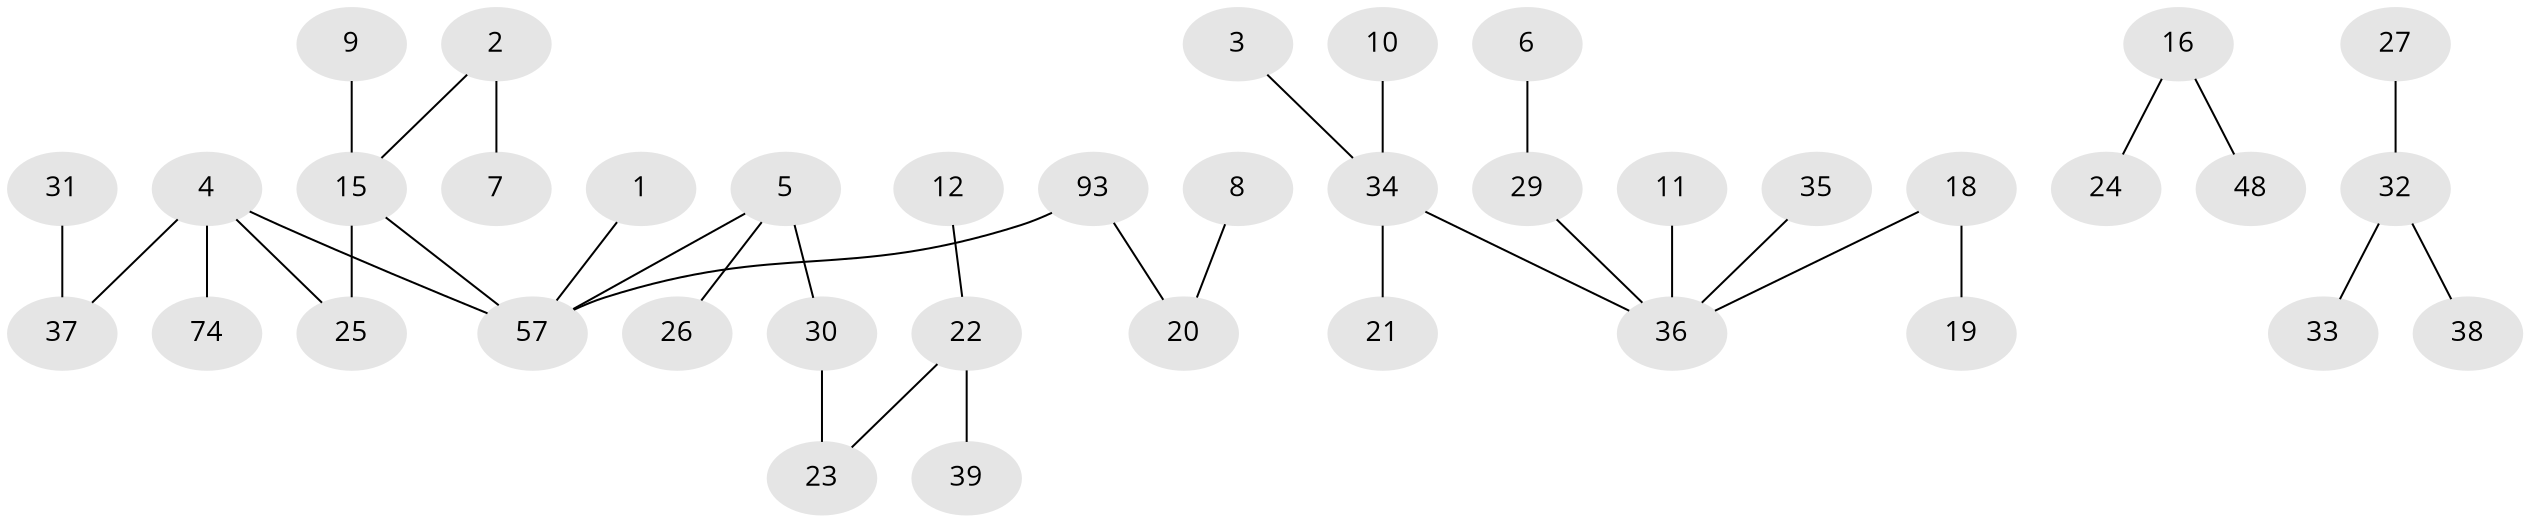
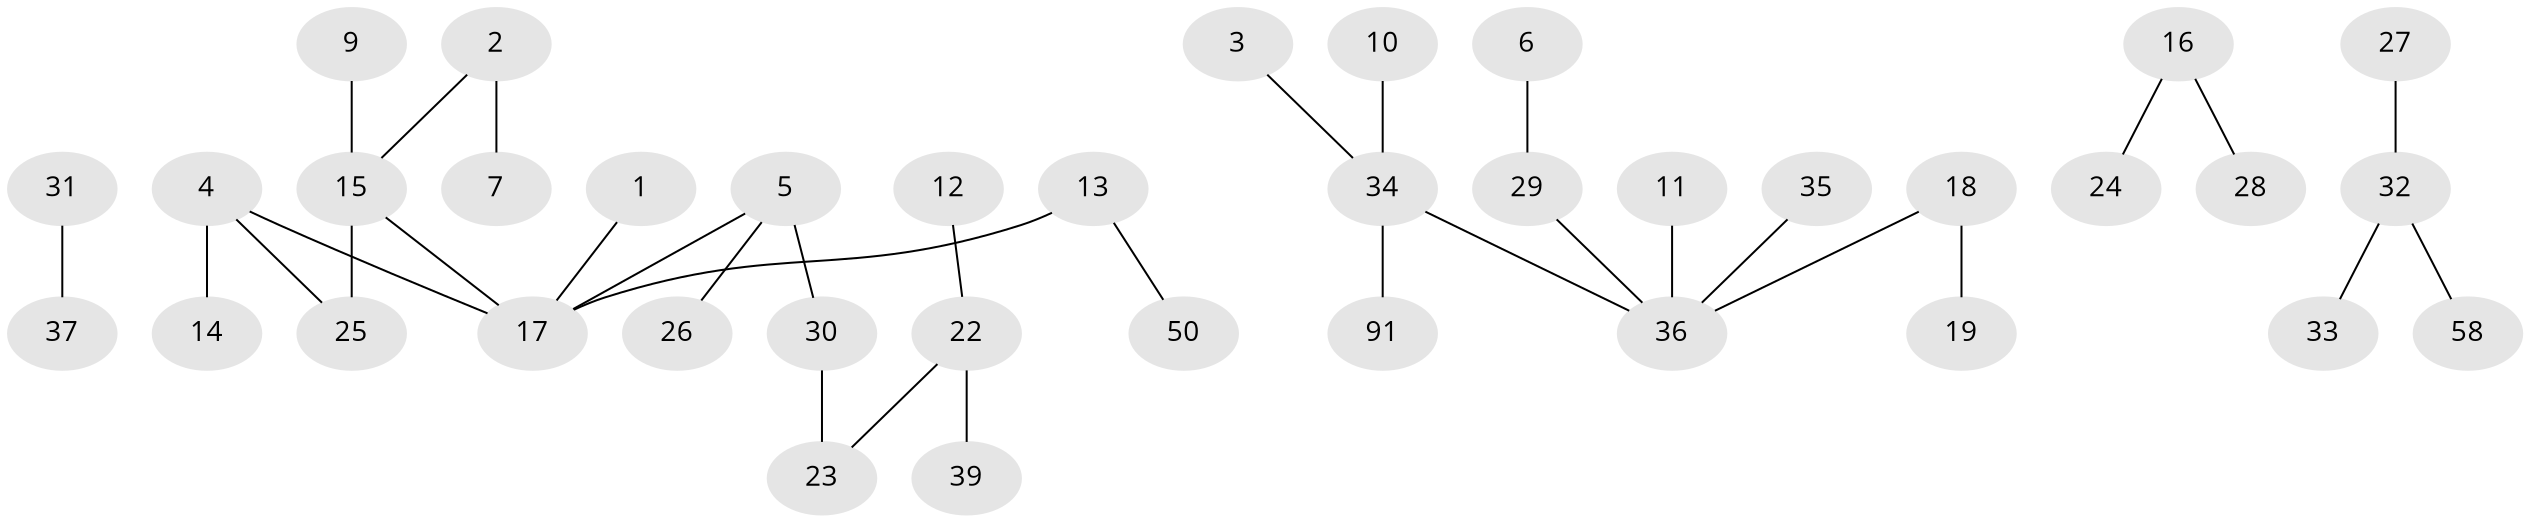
node "93": label "93" -> "13"
node "8": removed
node "48": label "48" -> "28"
edge "4" -- "37": removed
node "74": label "74" -> "14"
node "57": label "57" -> "17"
node "20": label "20" -> "50"
node "21": label "21" -> "91"
node "38": label "38" -> "58"
